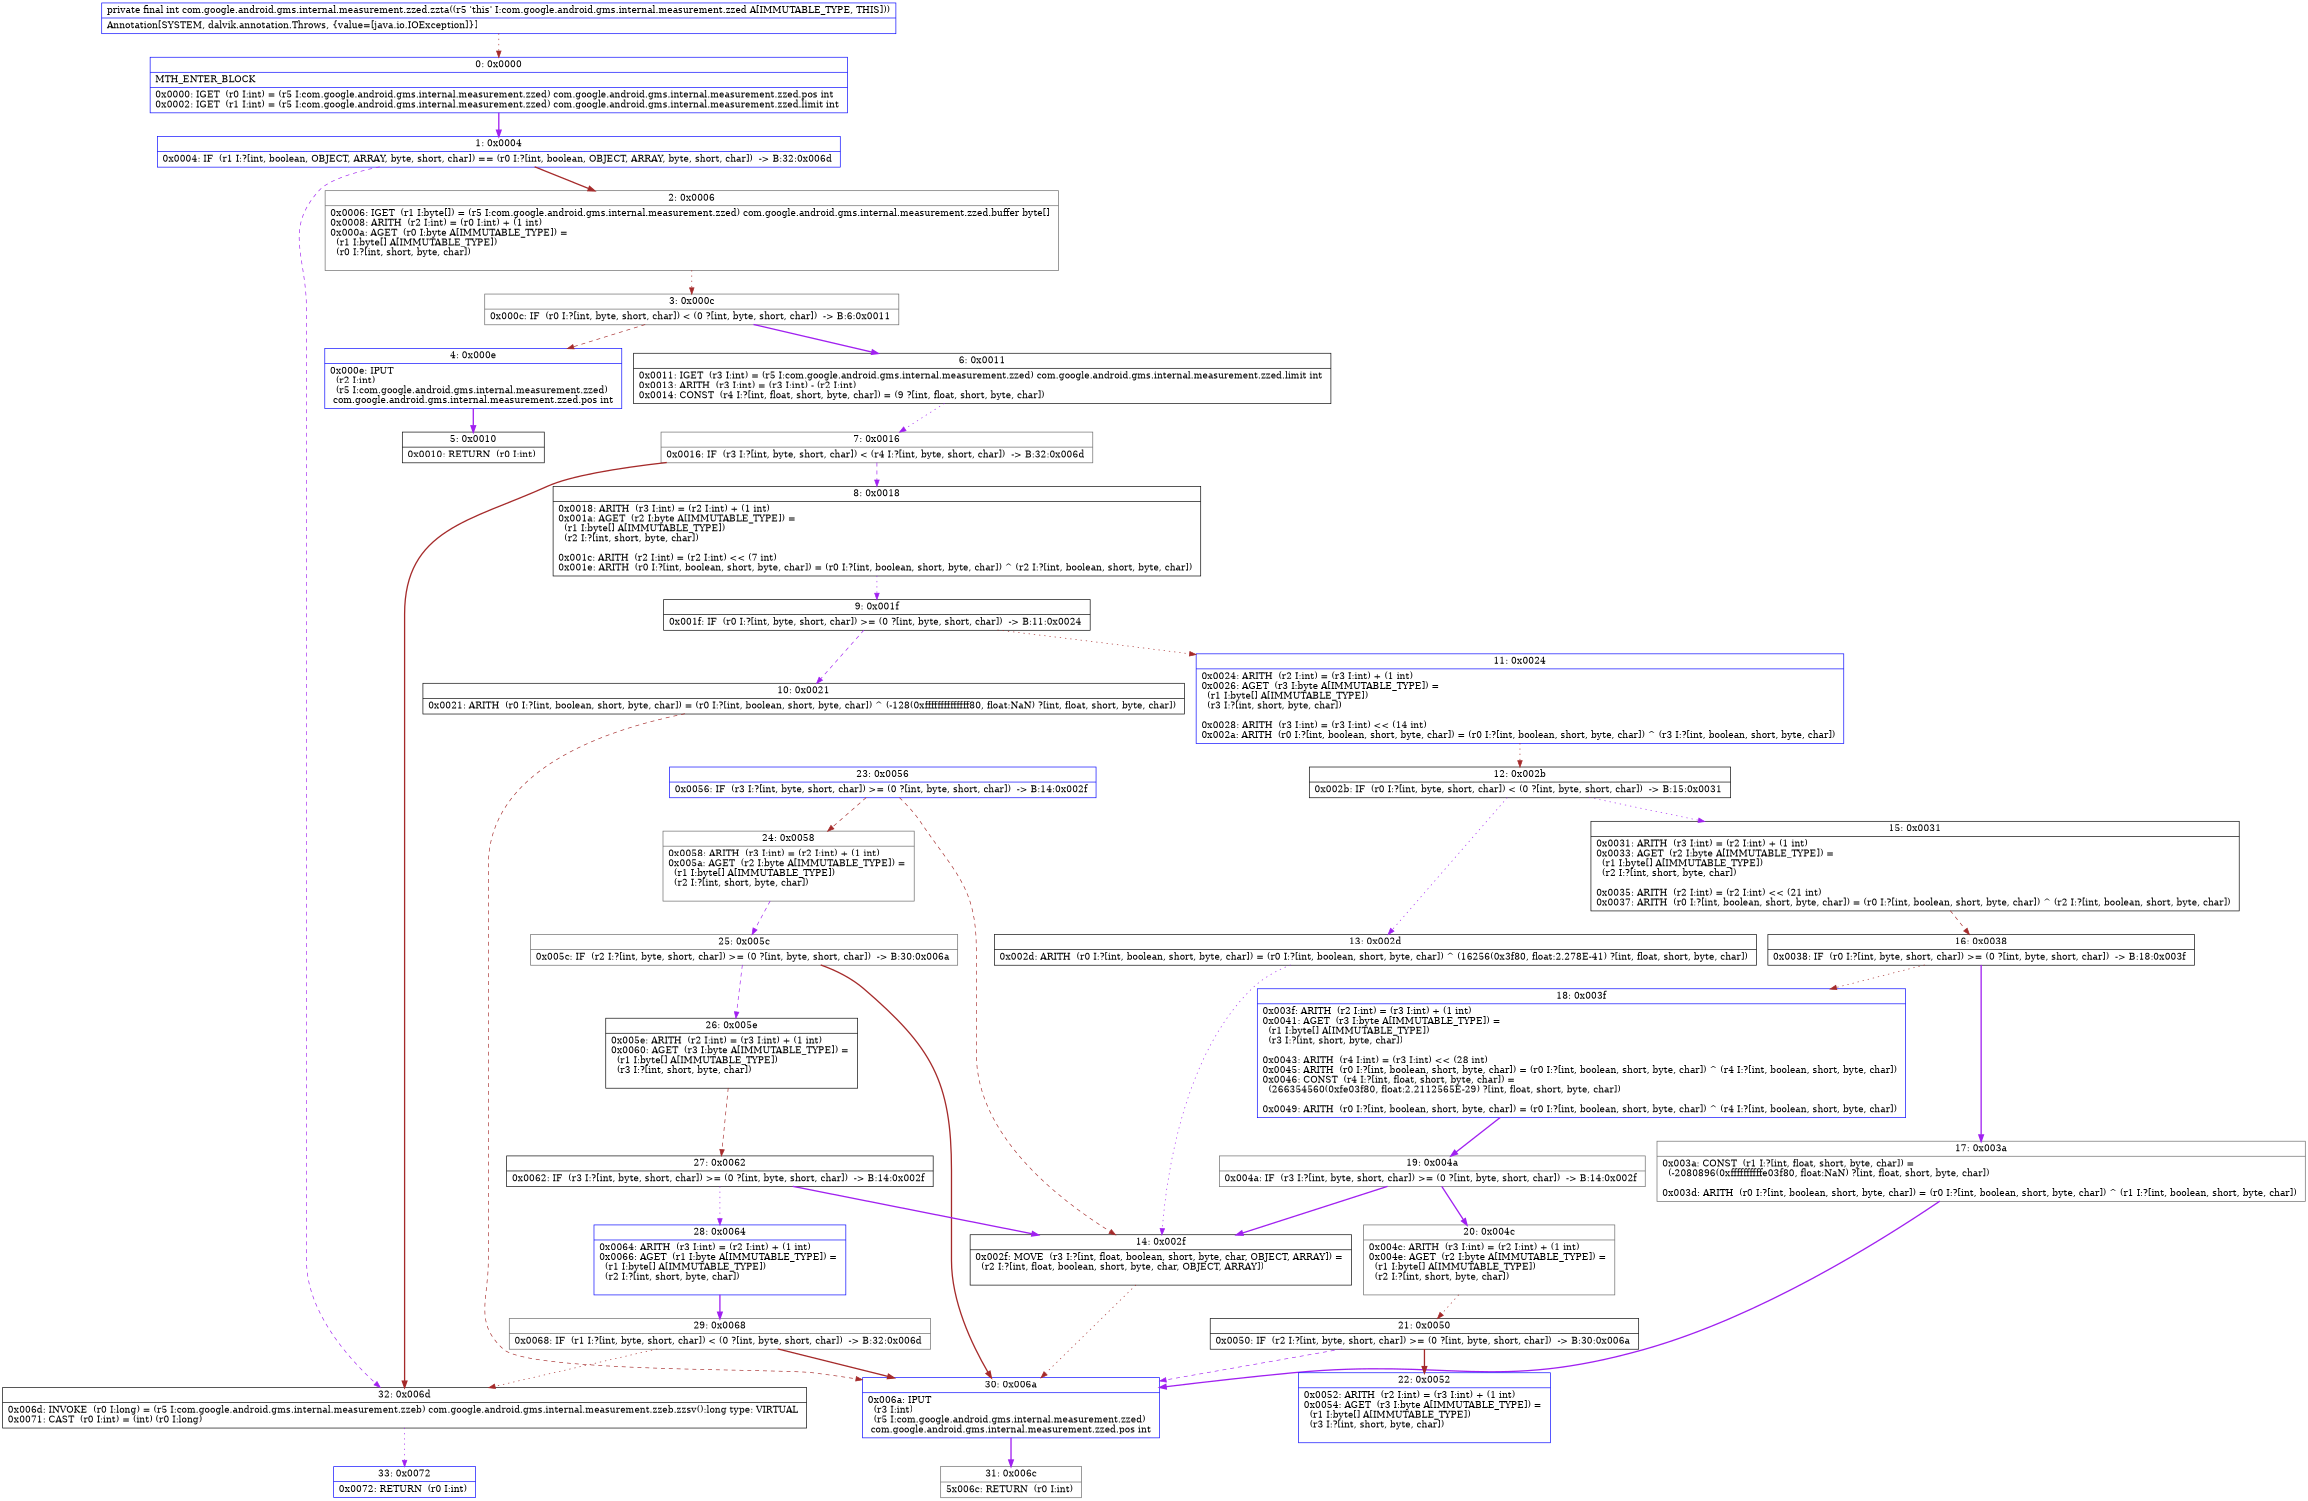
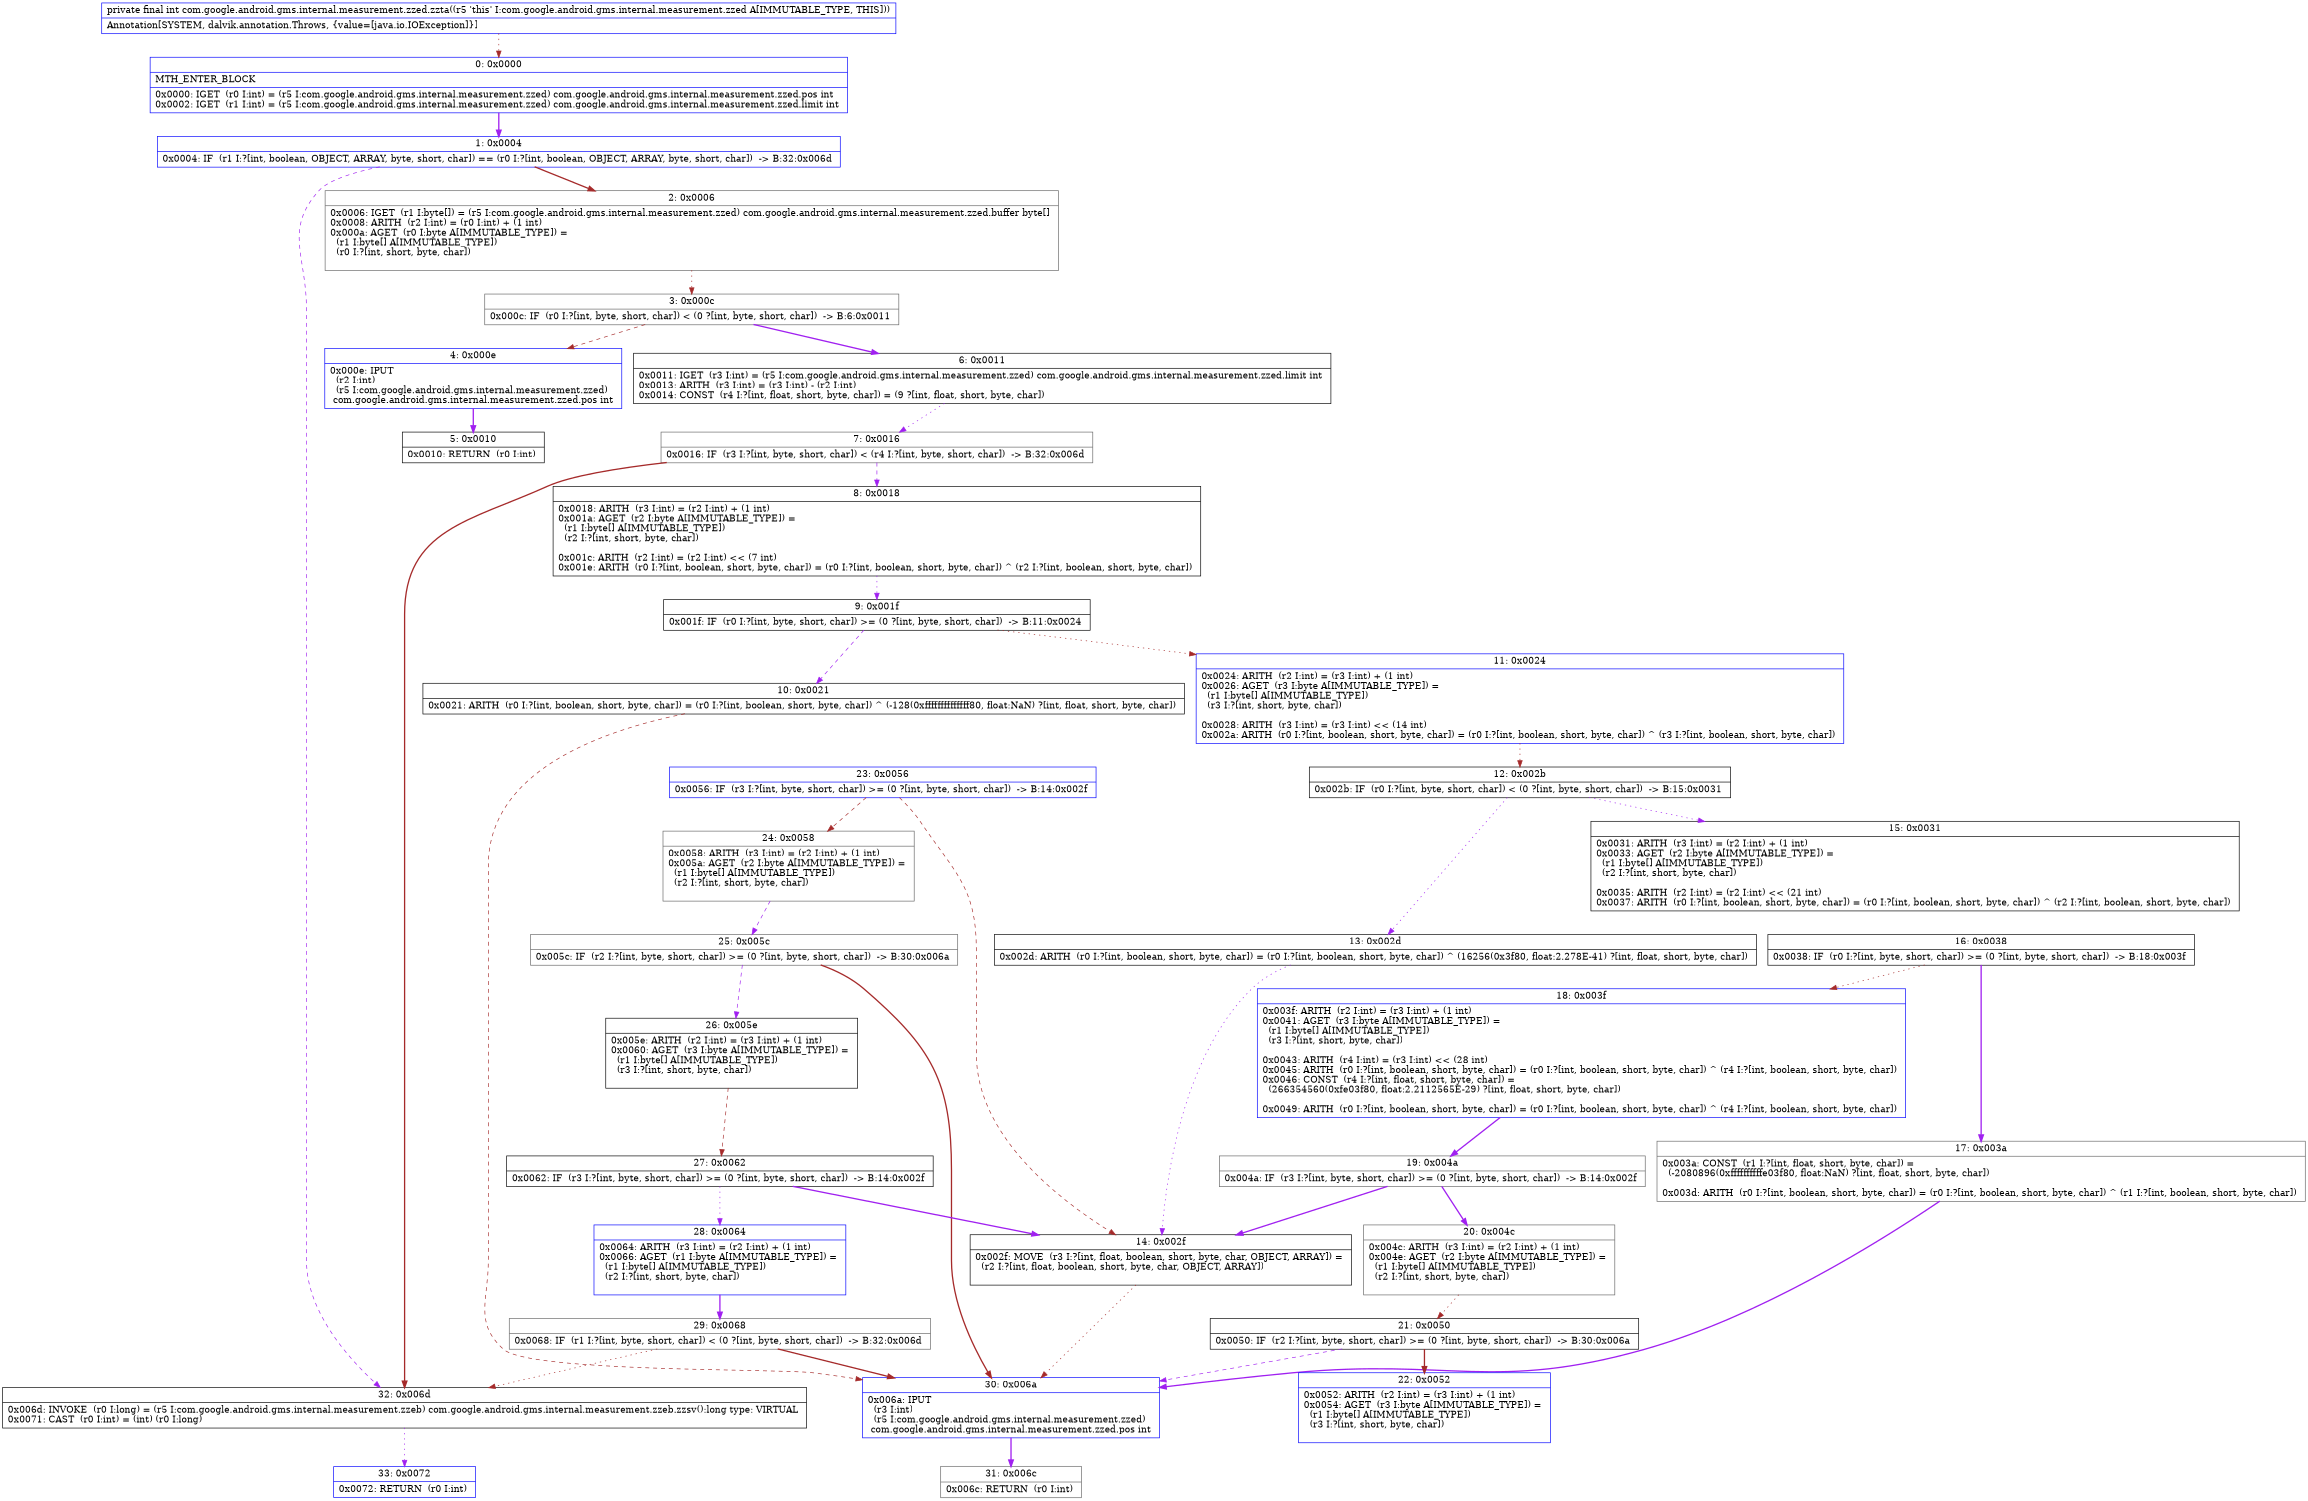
edge "15: 0x0031" -> "16: 0x0038": removed
node "31: 0x006c": text "5x006c: RETURN  (r0 I:int)" -> "0x006c: RETURN  (r0 I:int)"
